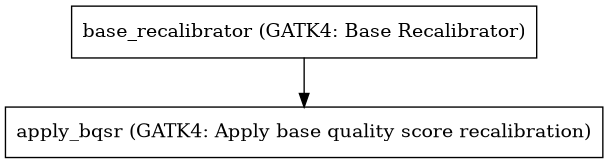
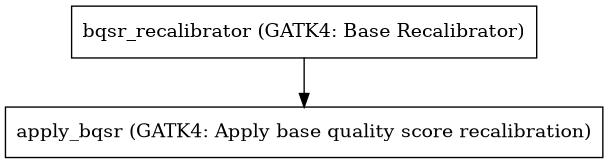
node "base_recalibrator (GATK4: Base Recalibrator)": label "base_recalibrator (GATK4: Base Recalibrator)" -> "bqsr_recalibrator (GATK4: Base Recalibrator)"
